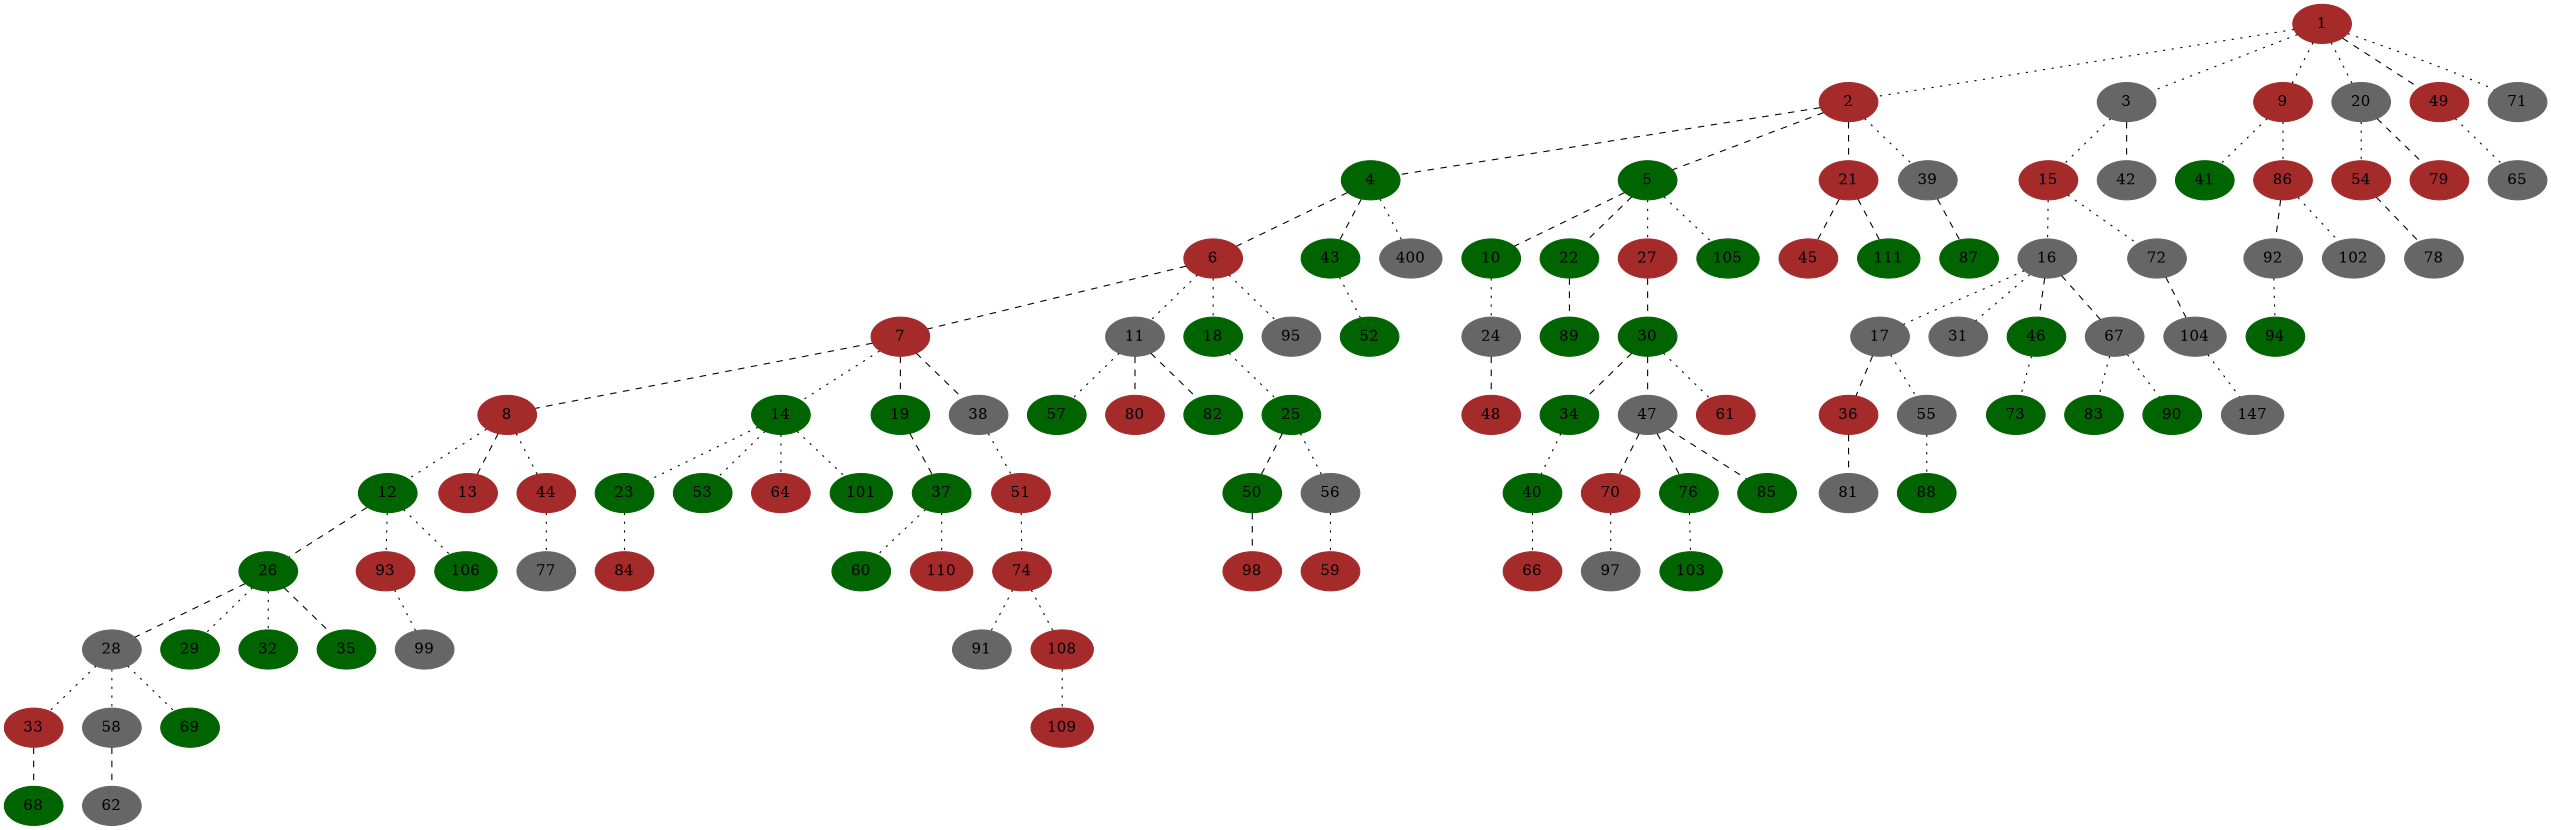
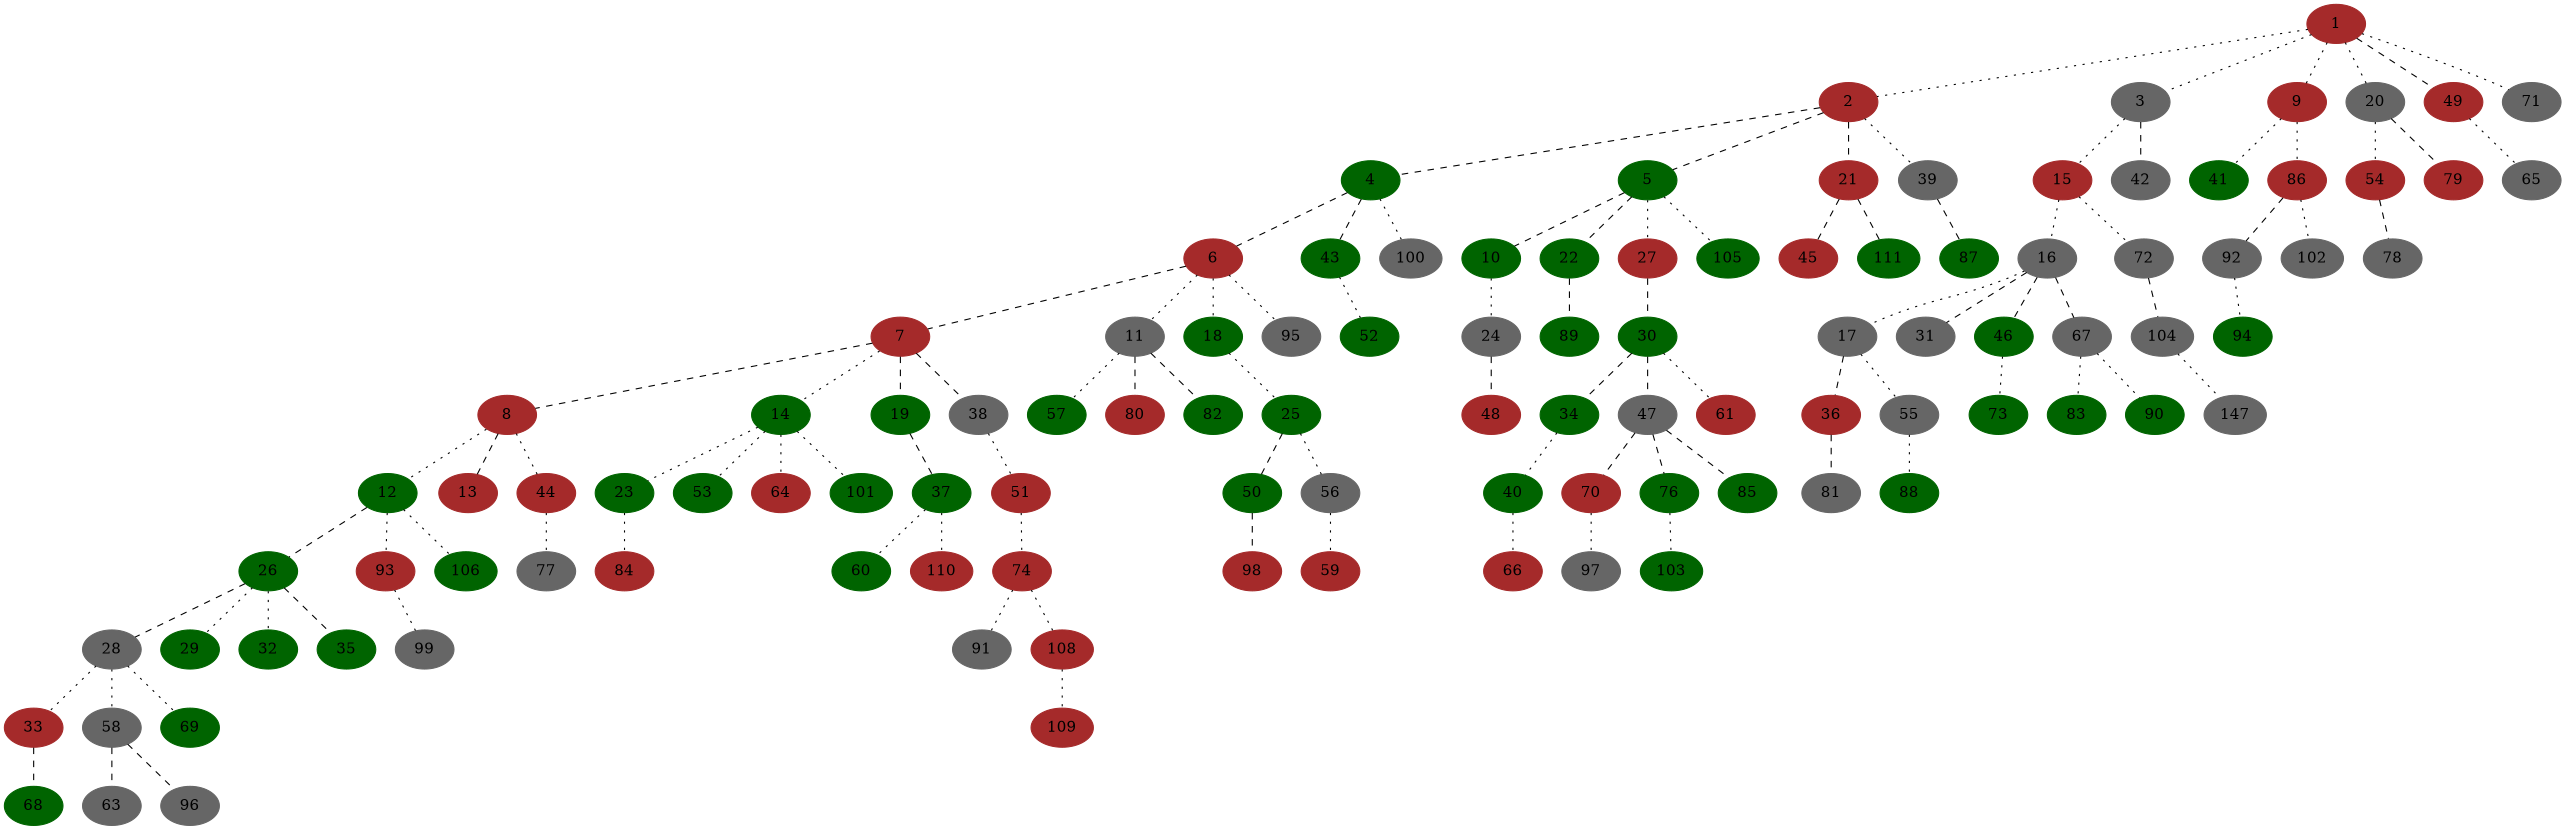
node "400": label "400" -> "100"
edge "16" -- "31": style dotted -> dashed
node "62": label "62" -> "63"
node "96": added
